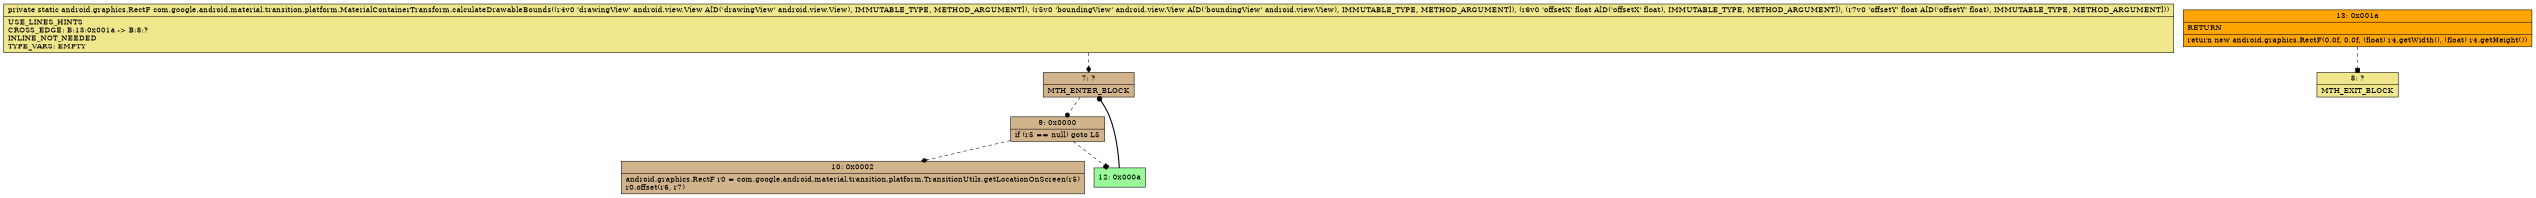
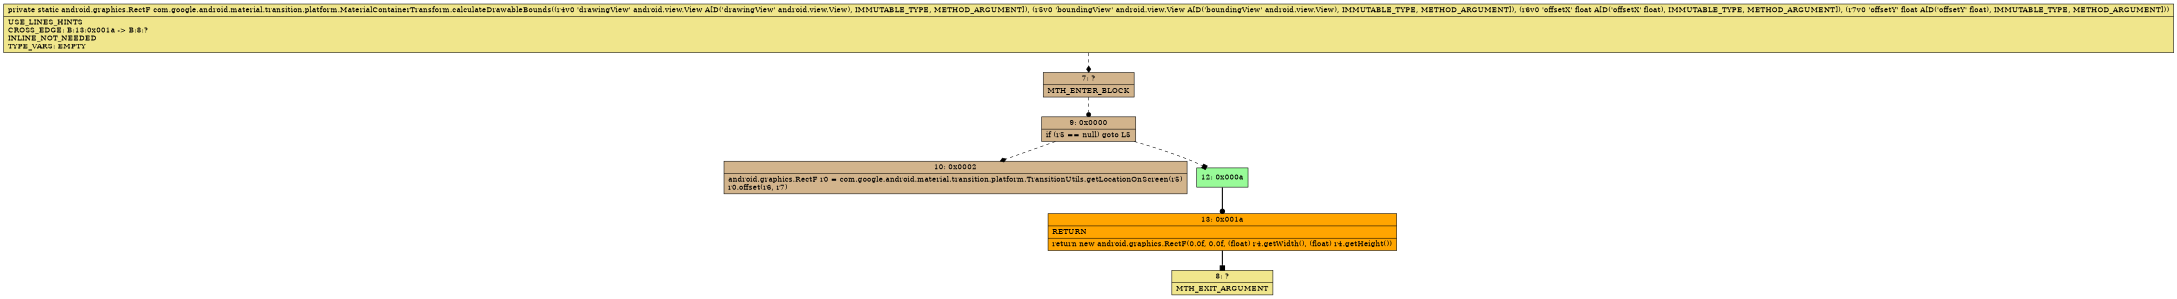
edge "13: 0x001a" -> "8: ?": style dashed -> bold
node "8: ?": text "MTH_EXIT_BLOCK" -> "MTH_EXIT_ARGUMENT"
edge "12: 0x000a" -> "7: ?": now "12: 0x000a" -> "13: 0x001a"
